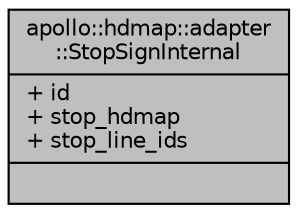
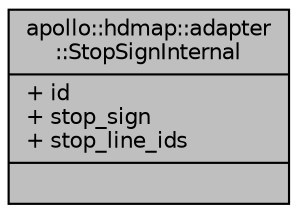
node "apollo::hdmap::adapter": text "+ stop_hdmap" -> "+ stop_sign"
